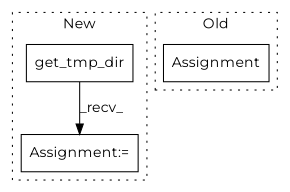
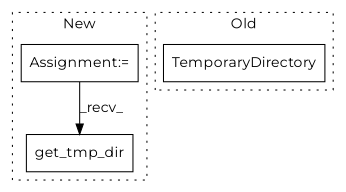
node "Assignment": label "Assignment" -> "TemporaryDirectory"
edge "get_tmp_dir" -> "Assignment:=": reversed
